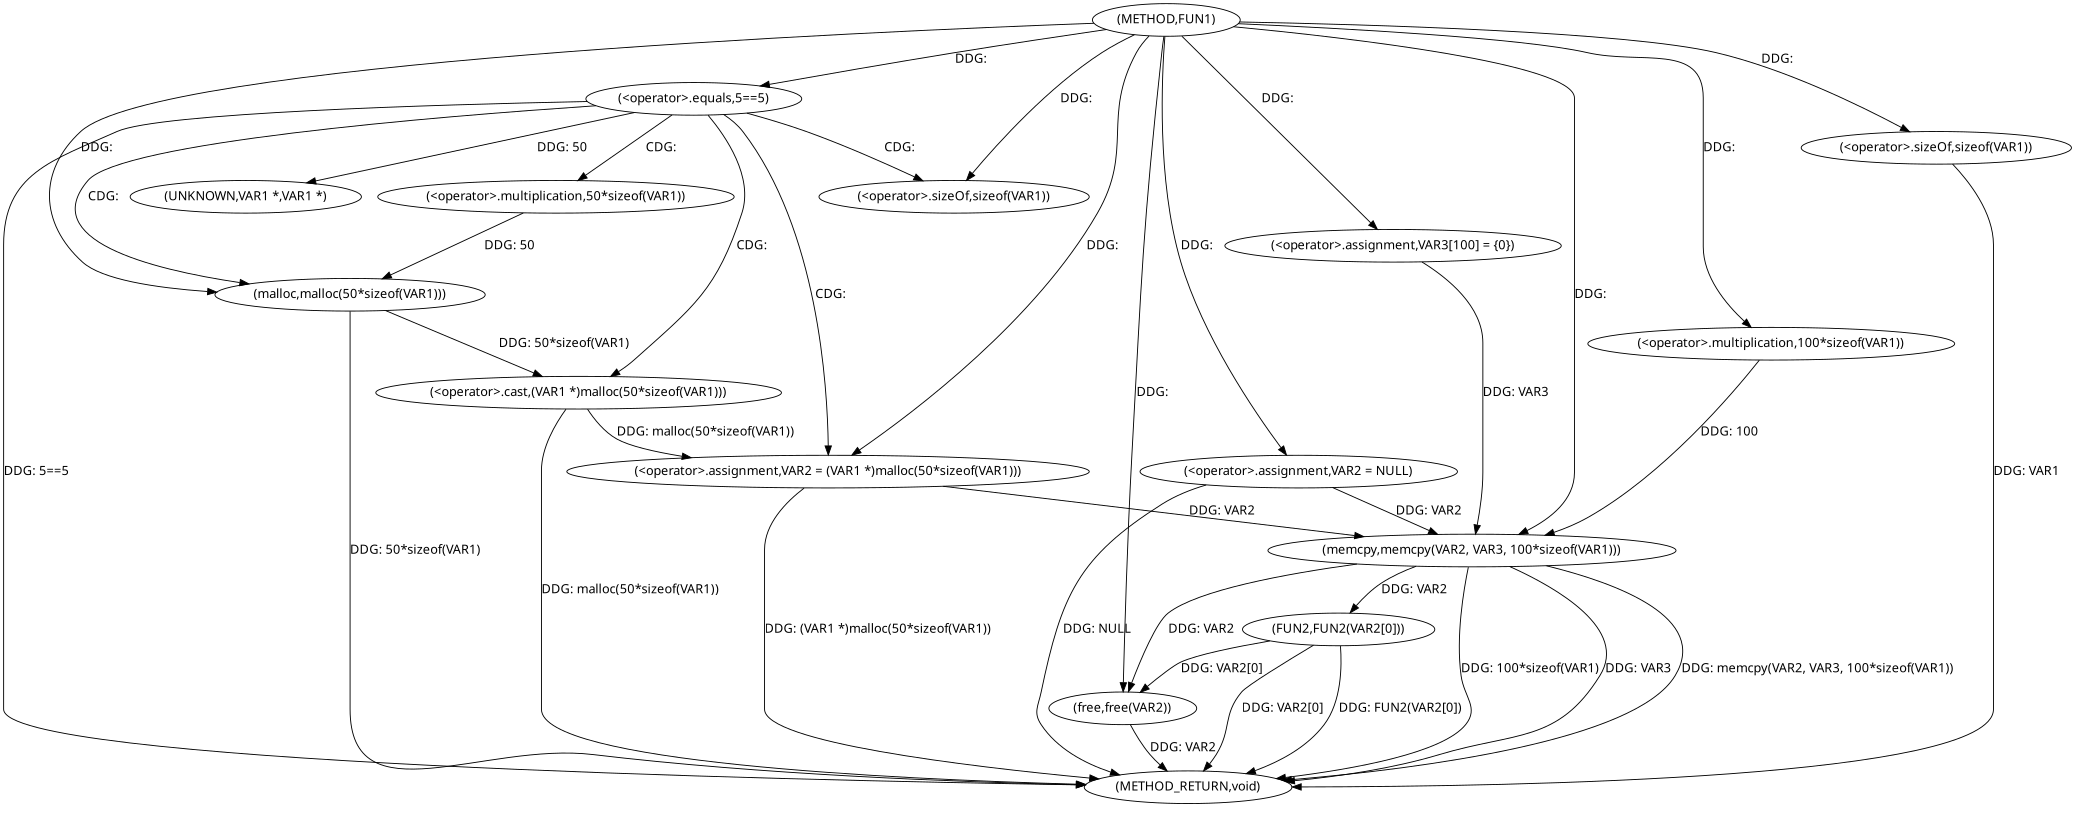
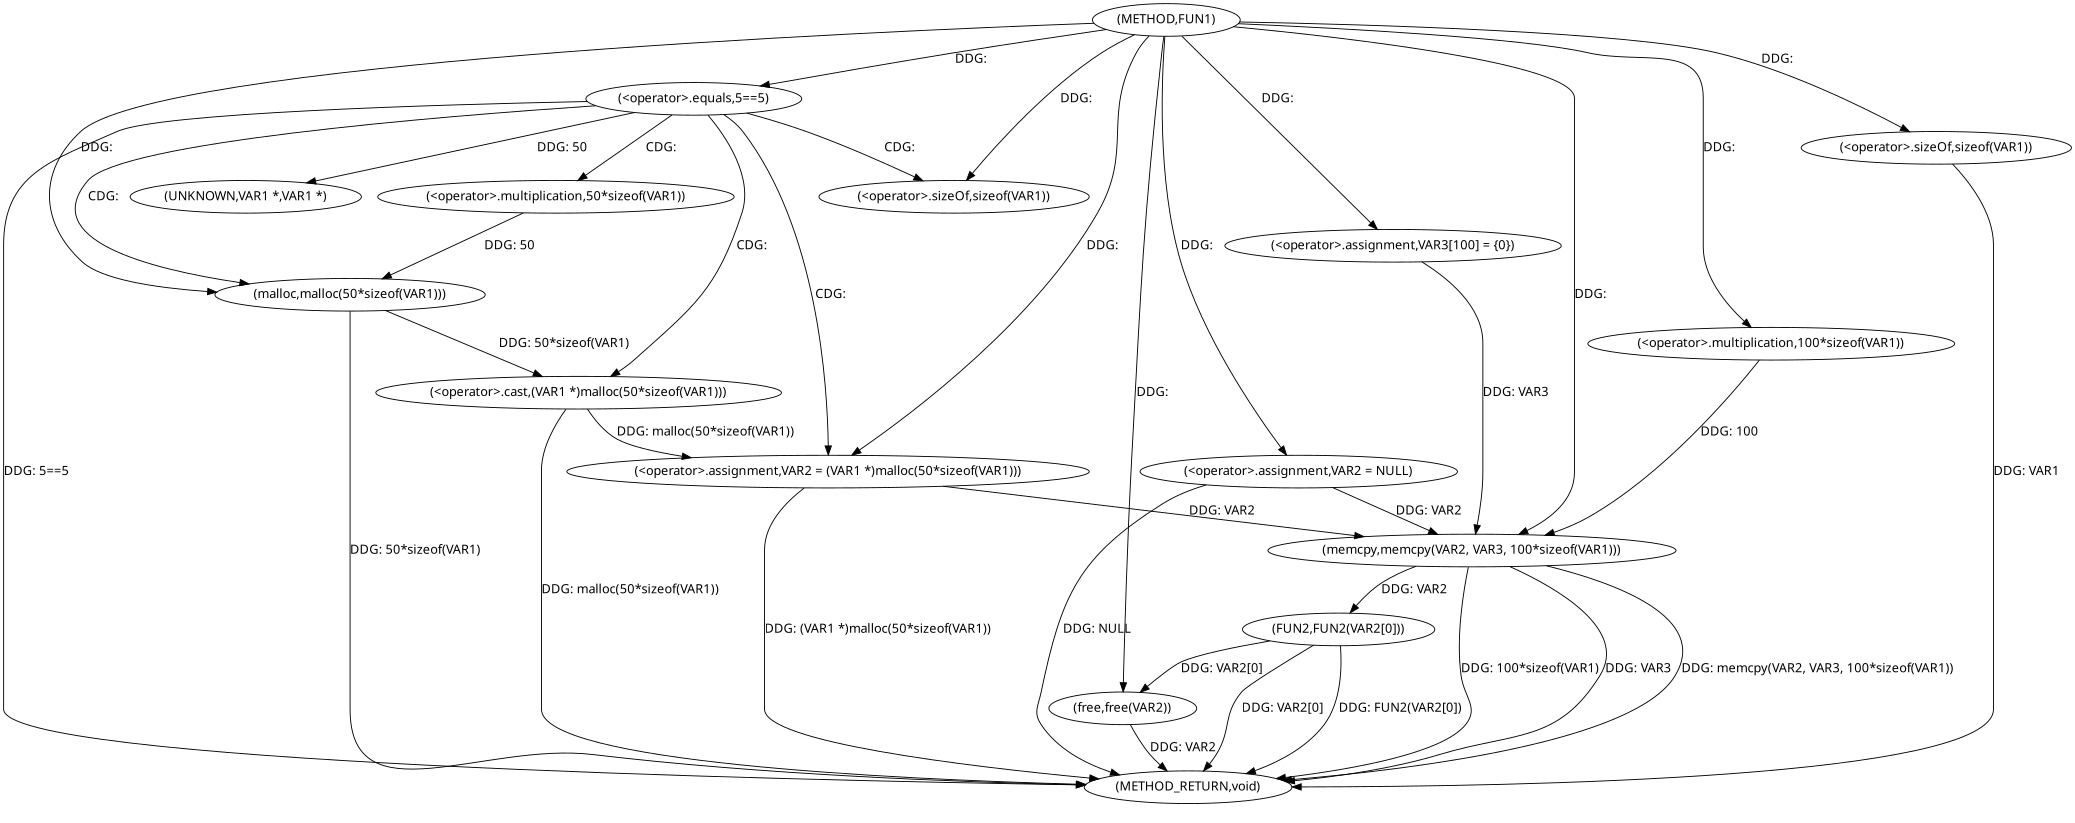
edge "(memcpy,memcpy(VAR2, VAR3, 100*sizeof(VAR1)))" -> "(free,free(VAR2))": removed, label "DDG: VAR2"
